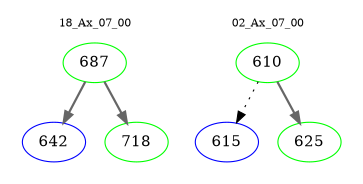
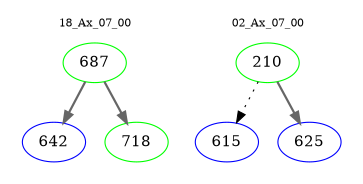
node "610": label "610" -> "210"
node "625": color green -> blue
